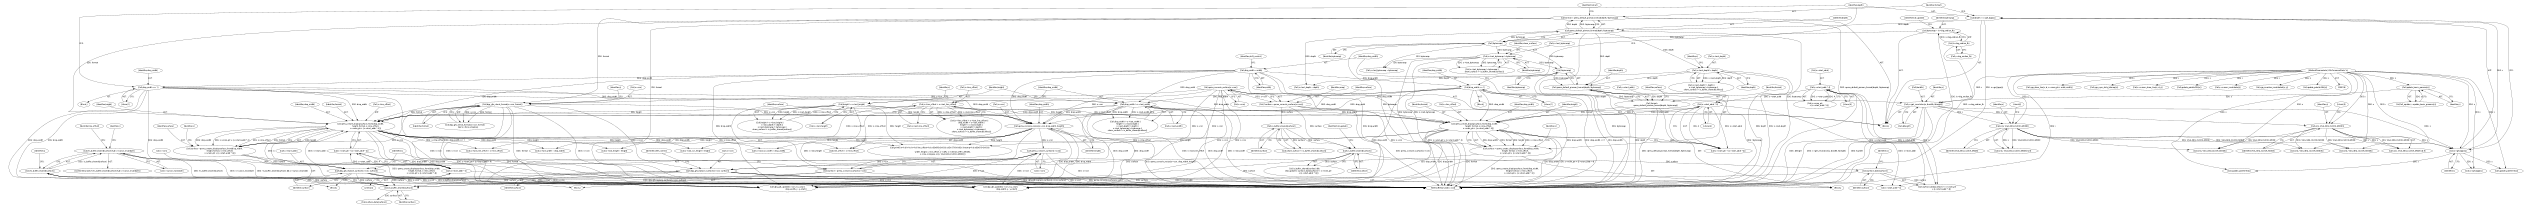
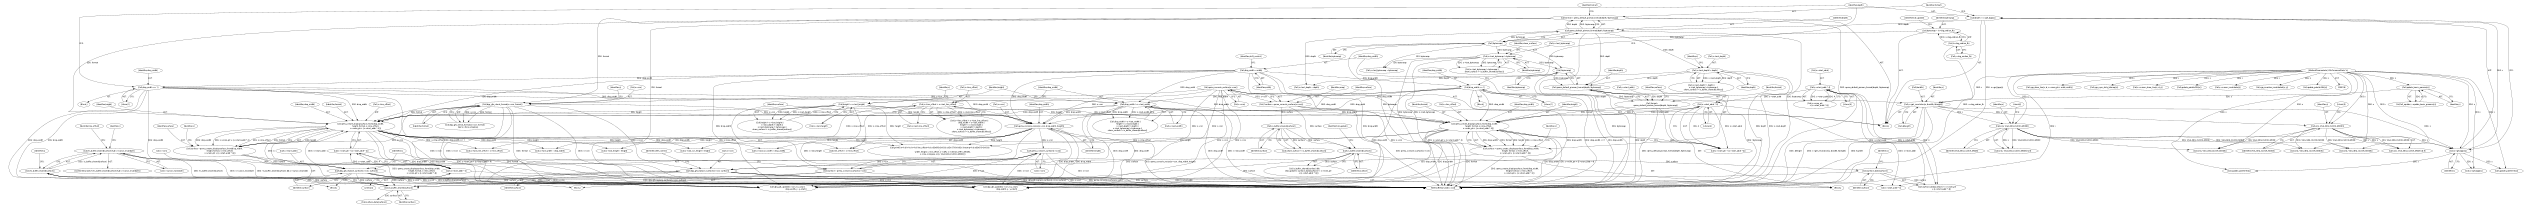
edge "(Call,s->line_offset != s->last_line_offset)" -> "(MethodReturn,static void)": removed, label "DDG: s->last_line_offset"
edge "(Call,byteswap = !s->big_endian_fb)" -> "(MethodReturn,static void)": removed, label "DDG: !s->big_endian_fb"
